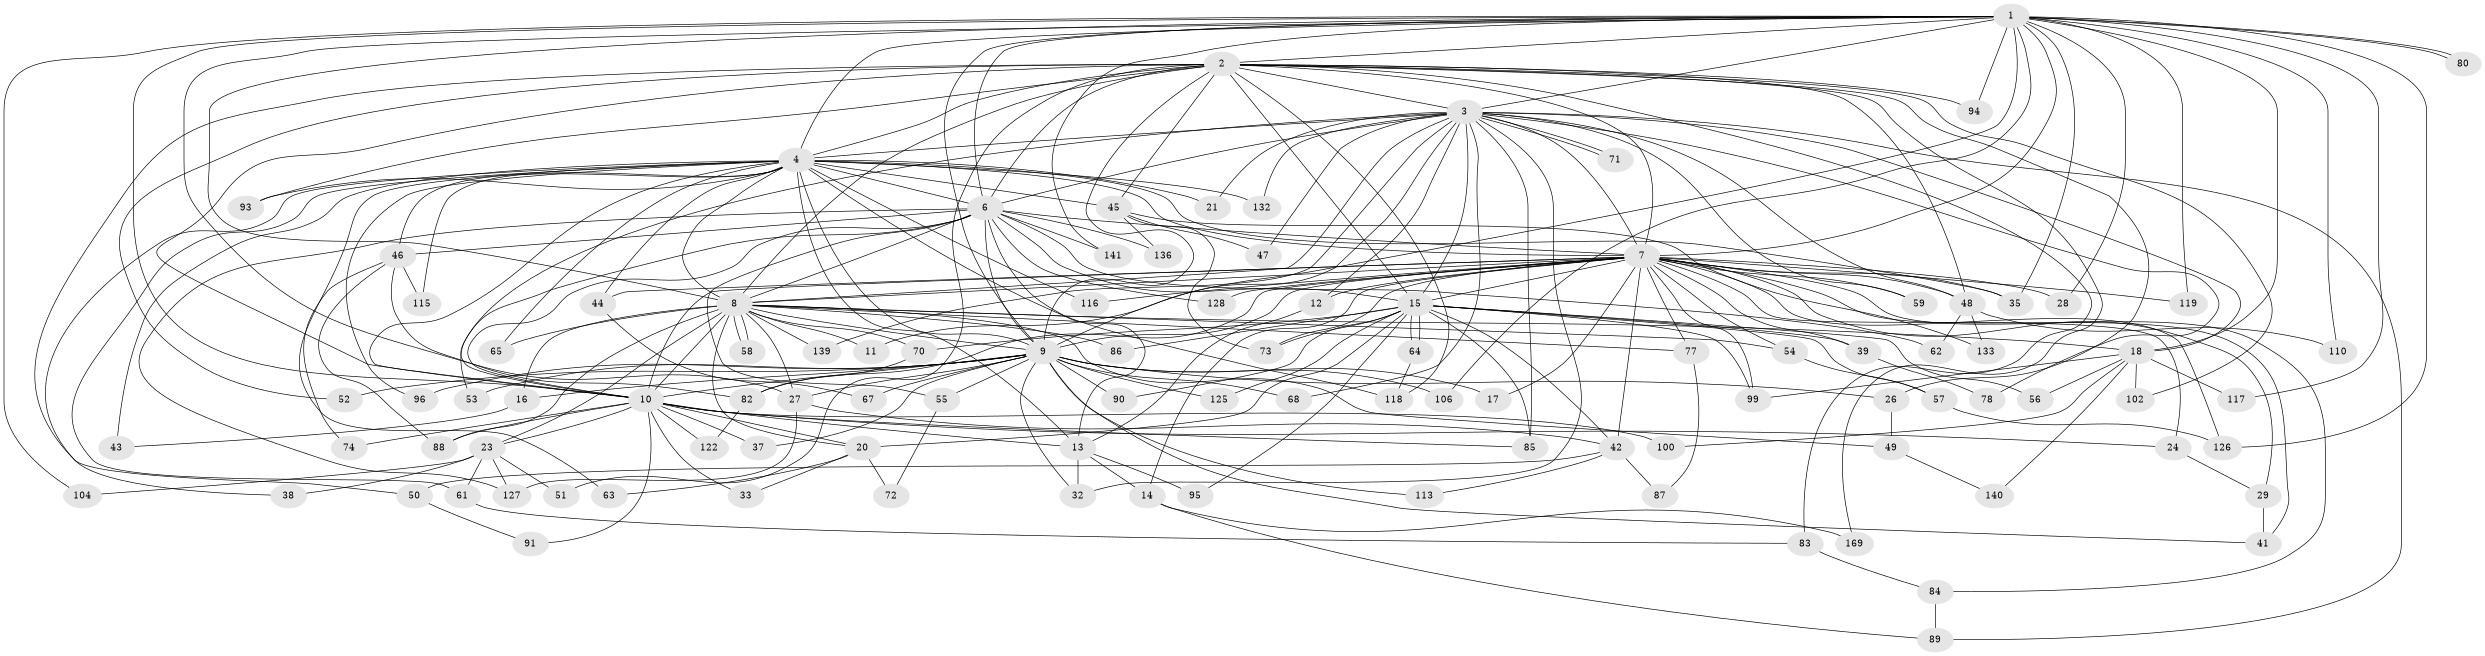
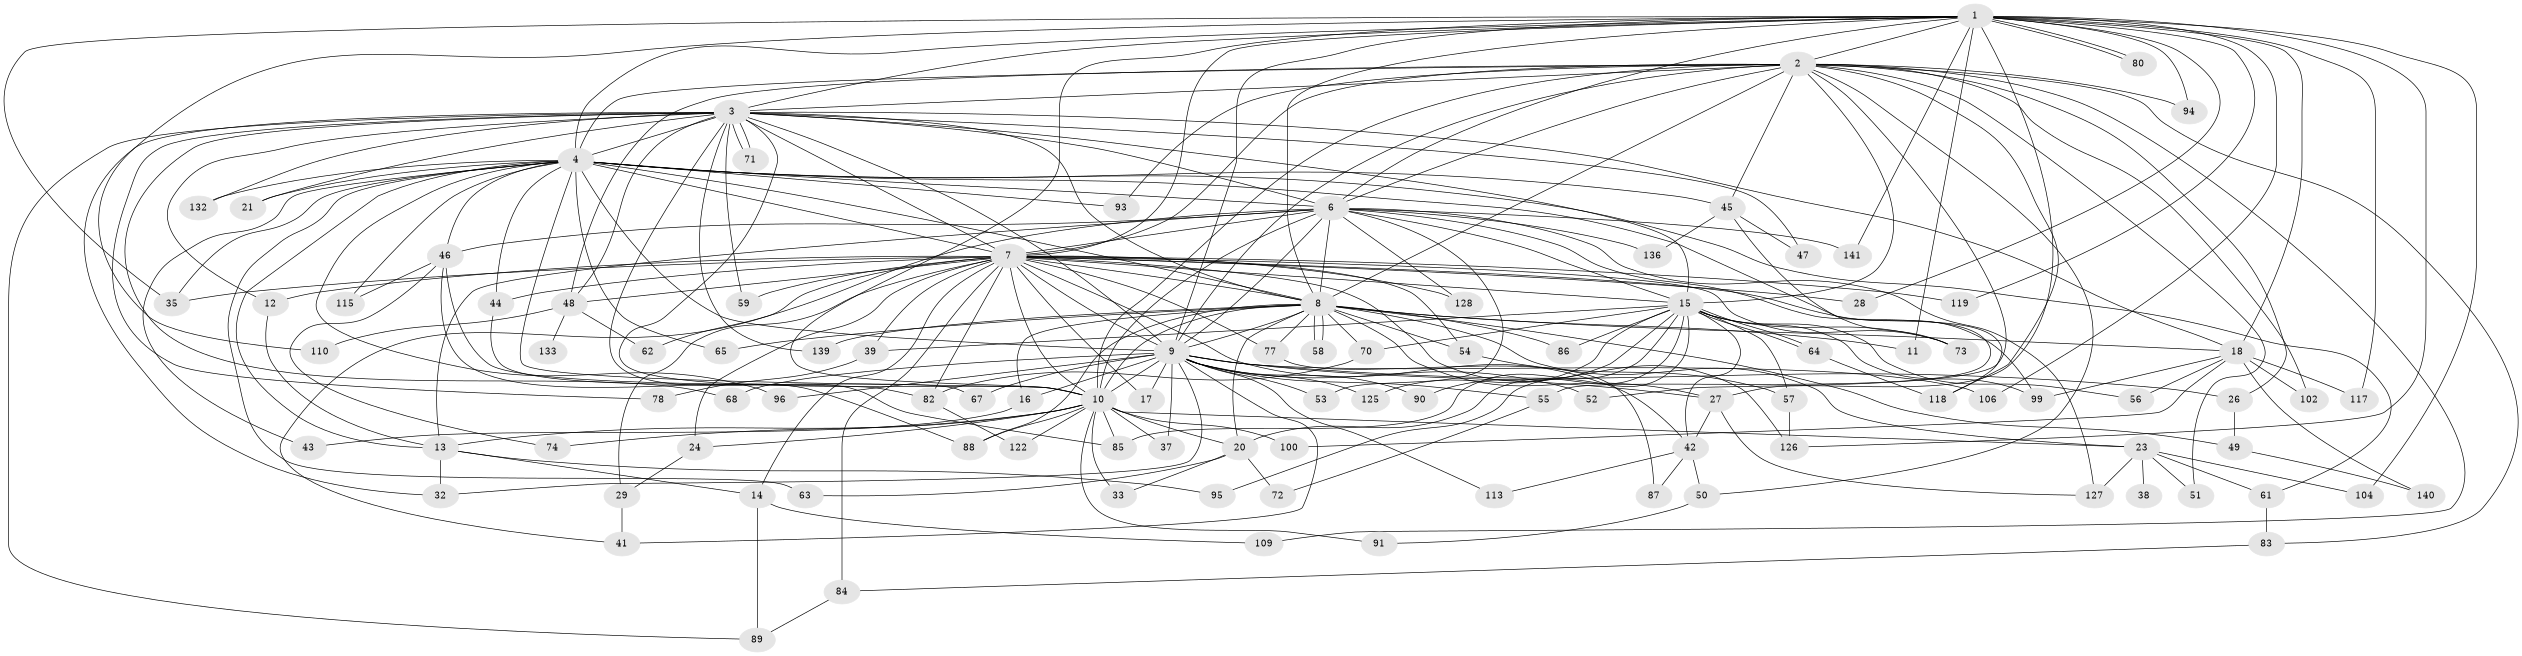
edge "4" -- "38": removed
edge "45" -- "133": removed
node "116": removed
node "169": label "169" -> "109"
